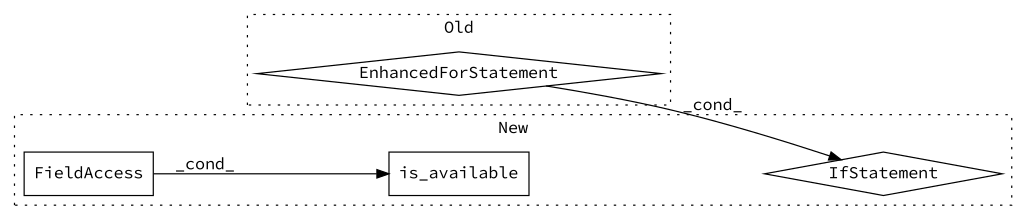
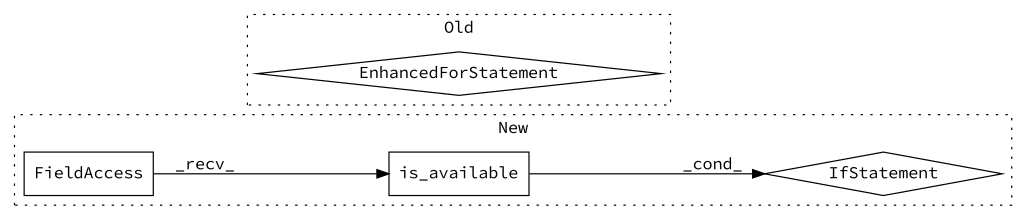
edge "EnhancedForStatement" -> "IfStatement": now "is_available" -> "IfStatement"
edge "FieldAccess" -> "is_available": label "_cond_" -> "_recv_"
